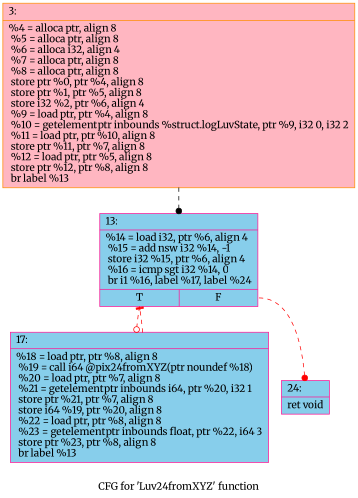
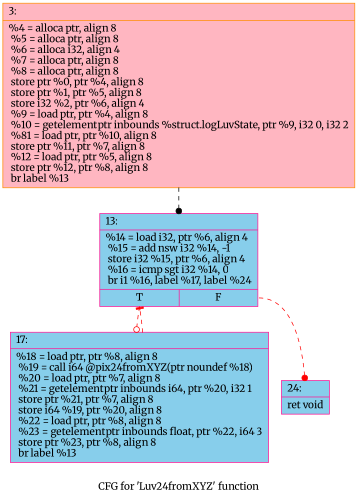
node "3:": text "%11 = load ptr, ptr %10, align 8" -> "%81 = load ptr, ptr %10, align 8"
